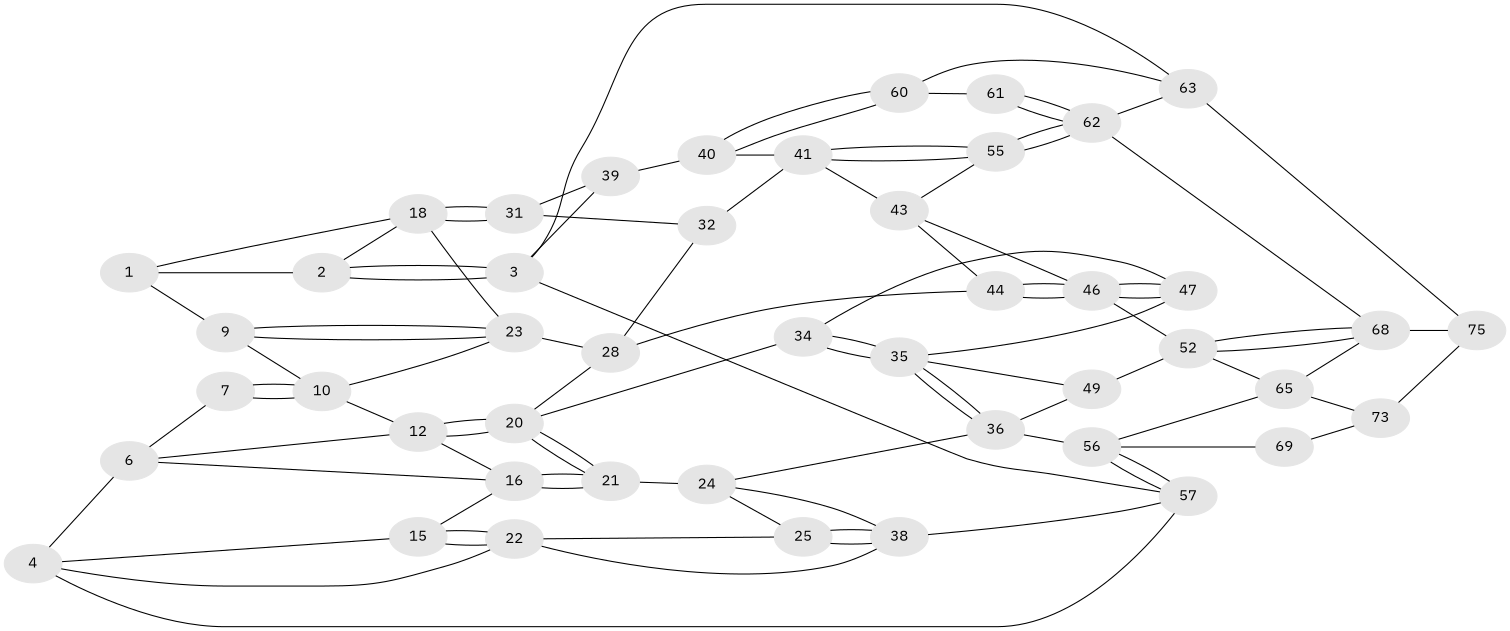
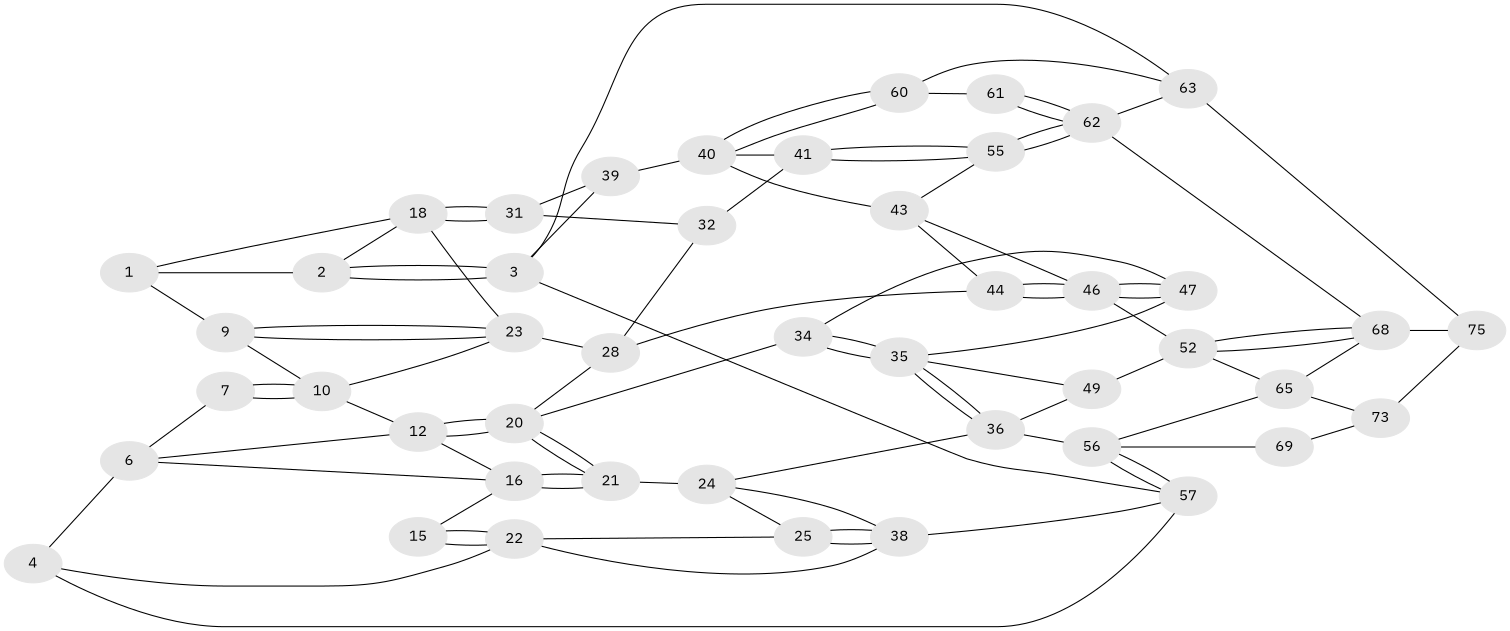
edge "41" -- "43": now "40" -- "43"
edge "15" -- "4": removed
